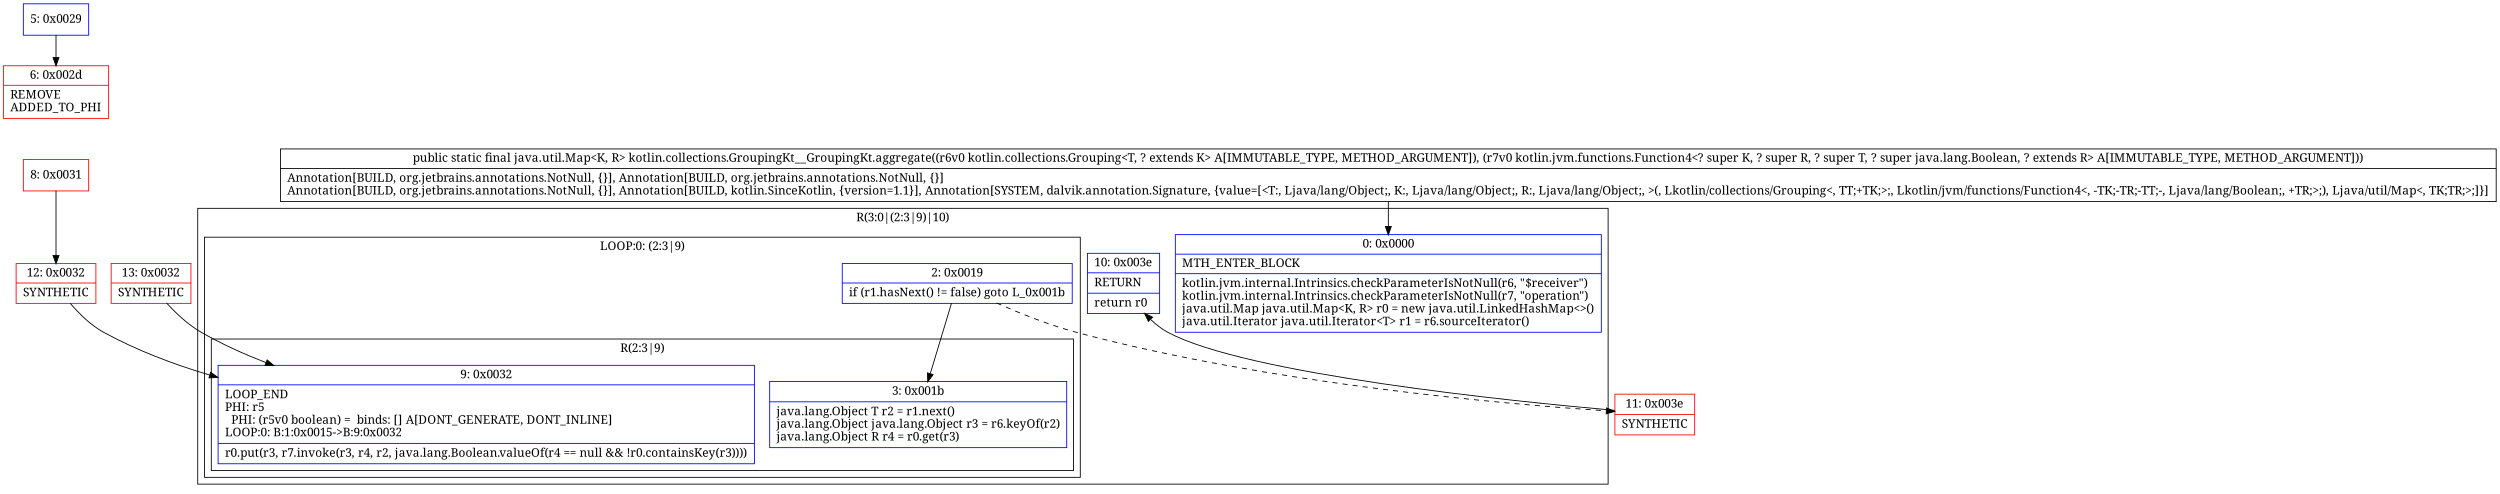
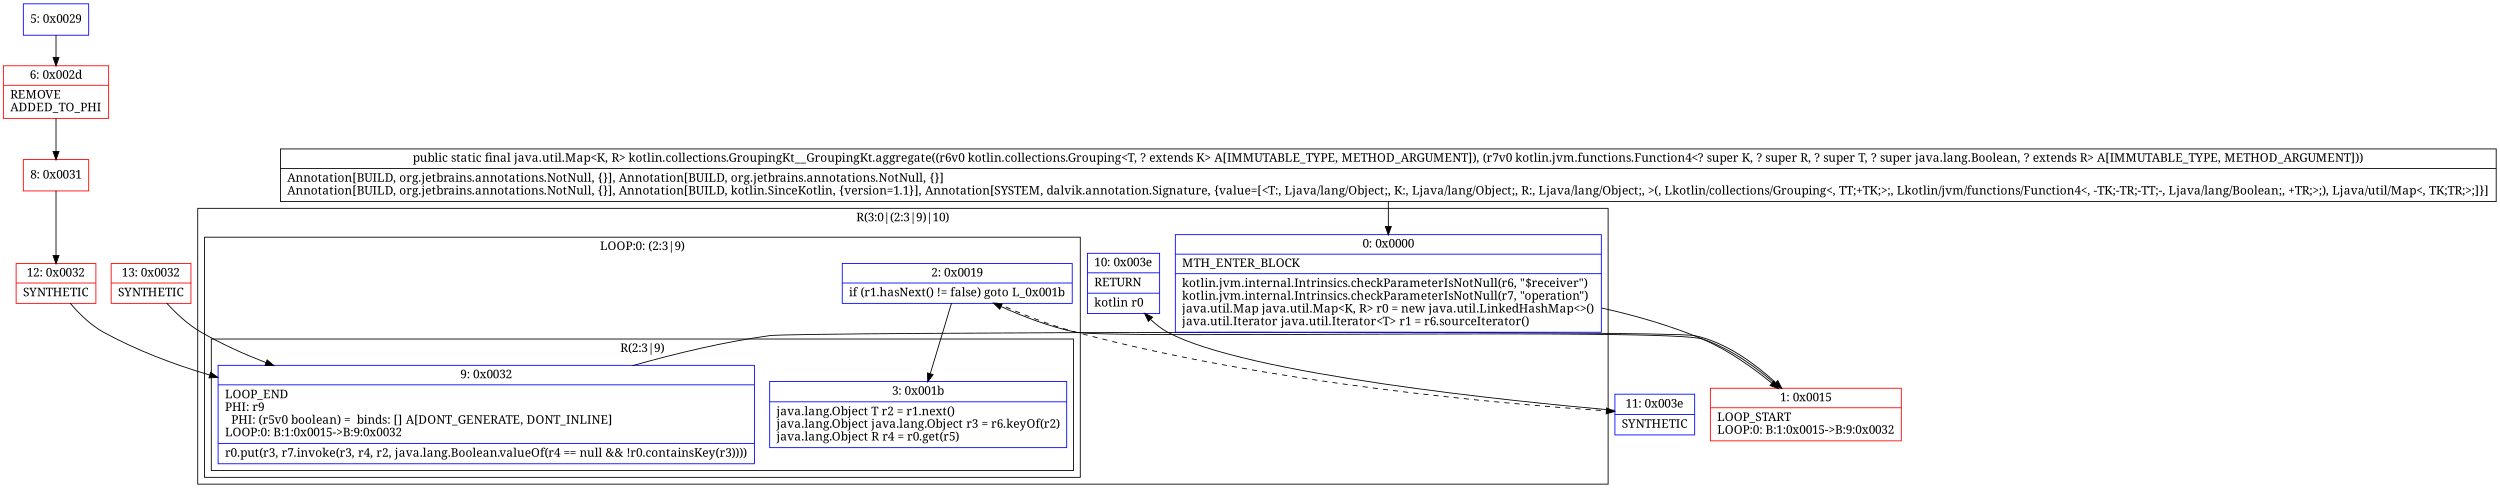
edge "6: 0x002d" -> "8: 0x0031": added
node "10: 0x003e": text "return r0" -> "kotlin r0"
node "9: 0x0032": text "PHI: r5" -> "PHI: r9"
node "11: 0x003e": color red -> blue
node "1: 0x0015": added
node "3: 0x001b": text "java.lang.Object R r4 = r0.get(r3)" -> "java.lang.Object R r4 = r0.get(r5)"
